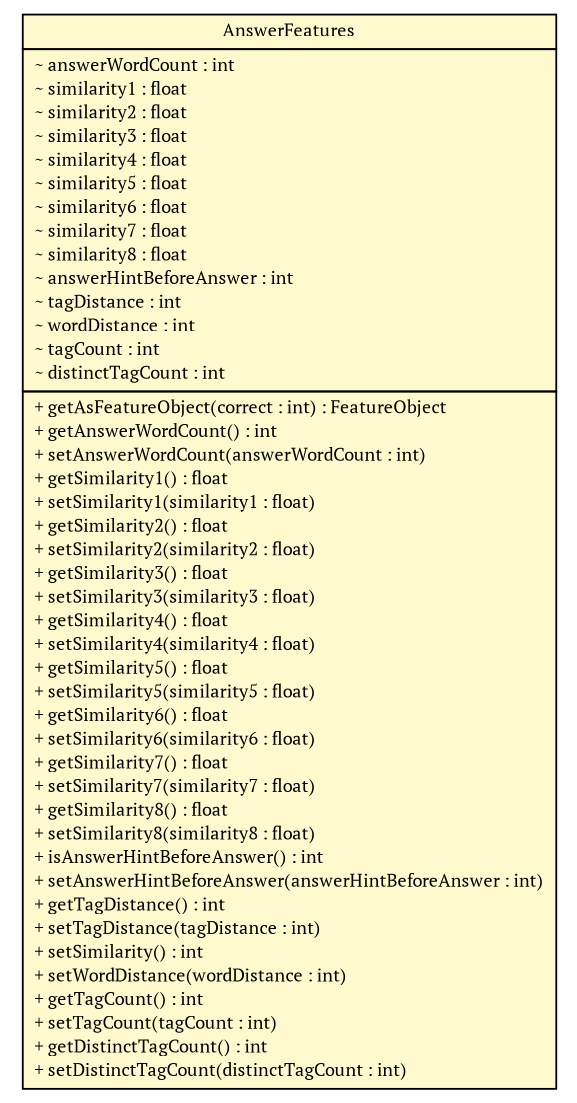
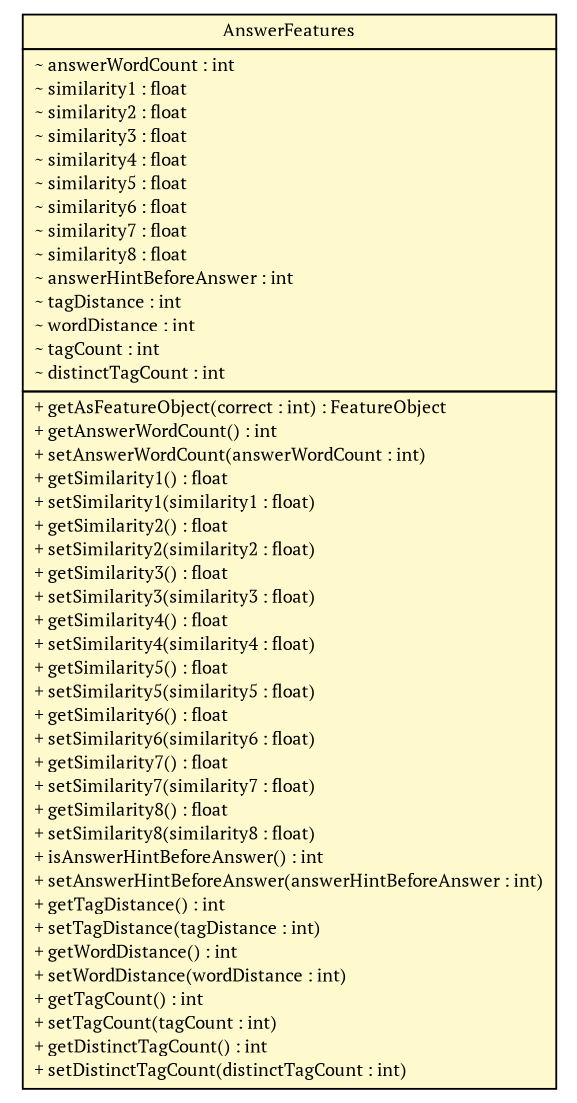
node "AnswerFeatures": text "+ setSimilarity() : int" -> "+ getWordDistance() : int"
